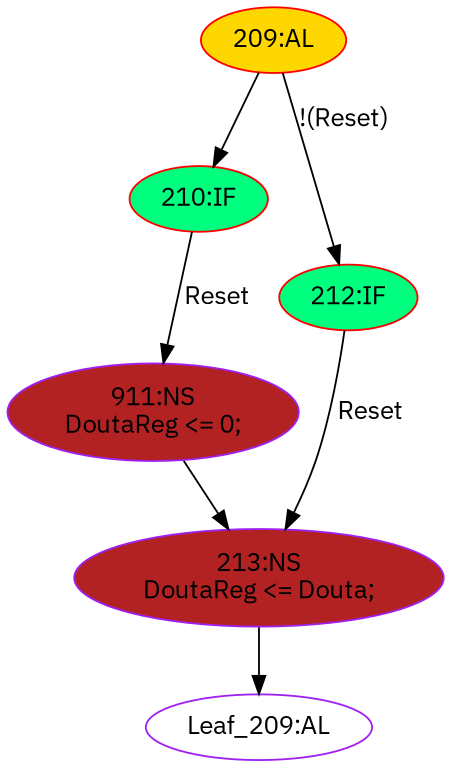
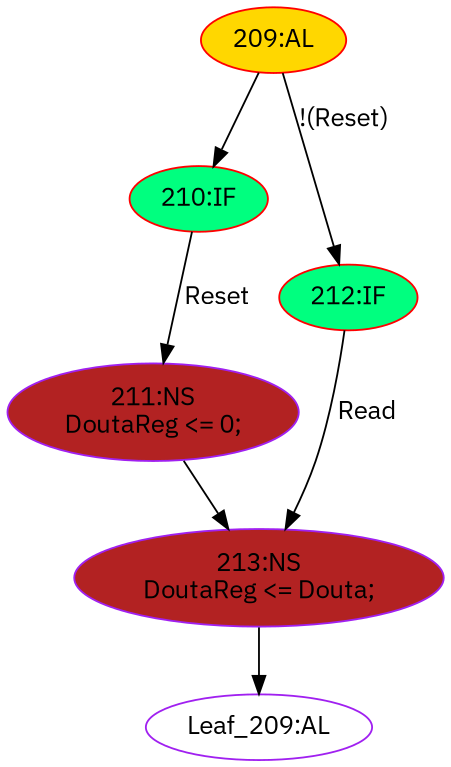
node "911:NS DoutaReg <= 0;": label "911:NS DoutaReg <= 0;" -> "211:NS DoutaReg <= 0;"
edge "212:IF" -> "213:NS DoutaReg <= Douta;": label "Reset" -> "Read"
